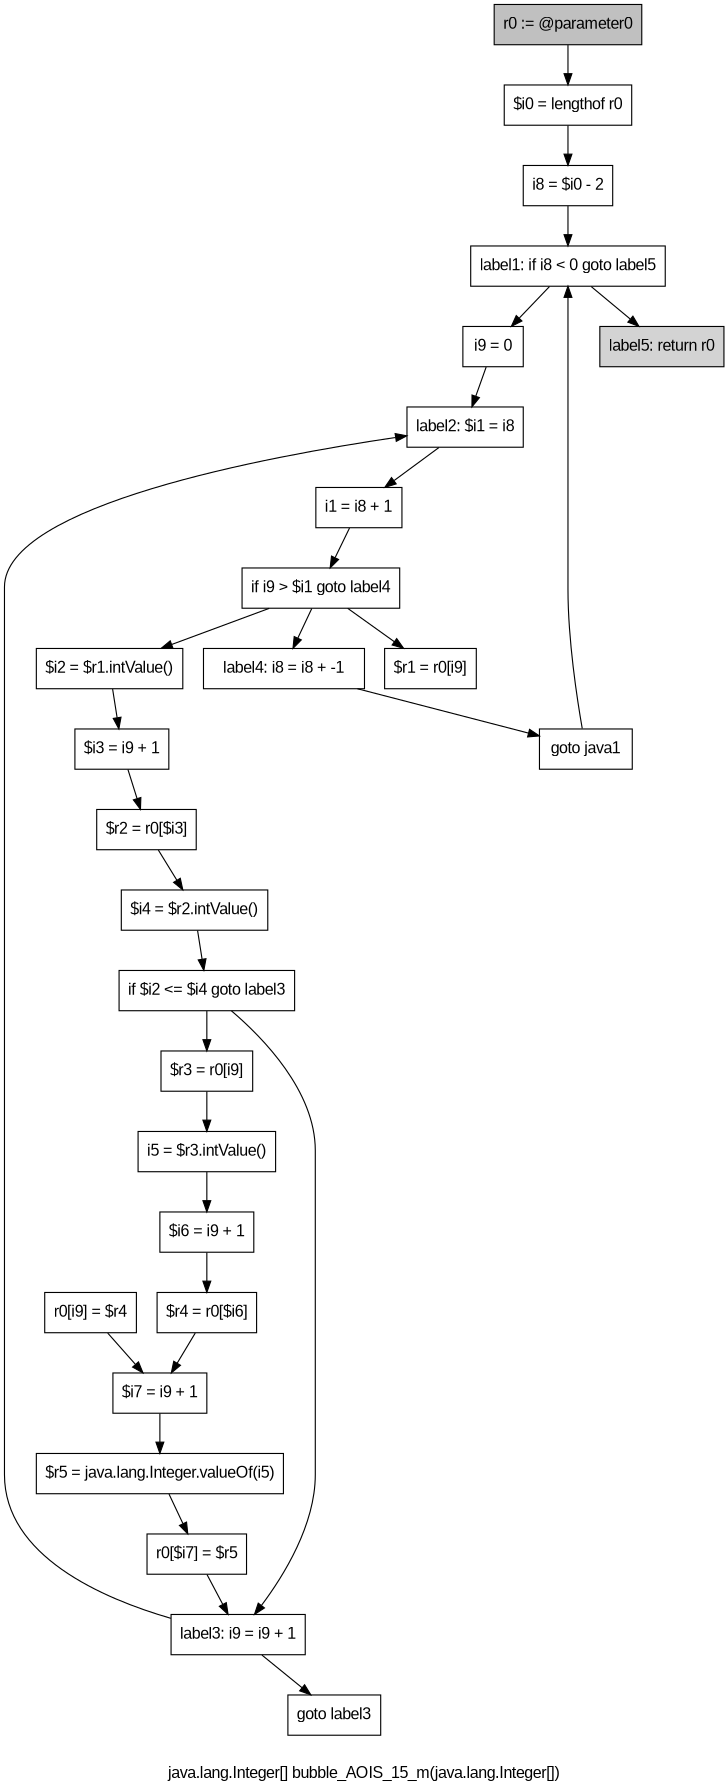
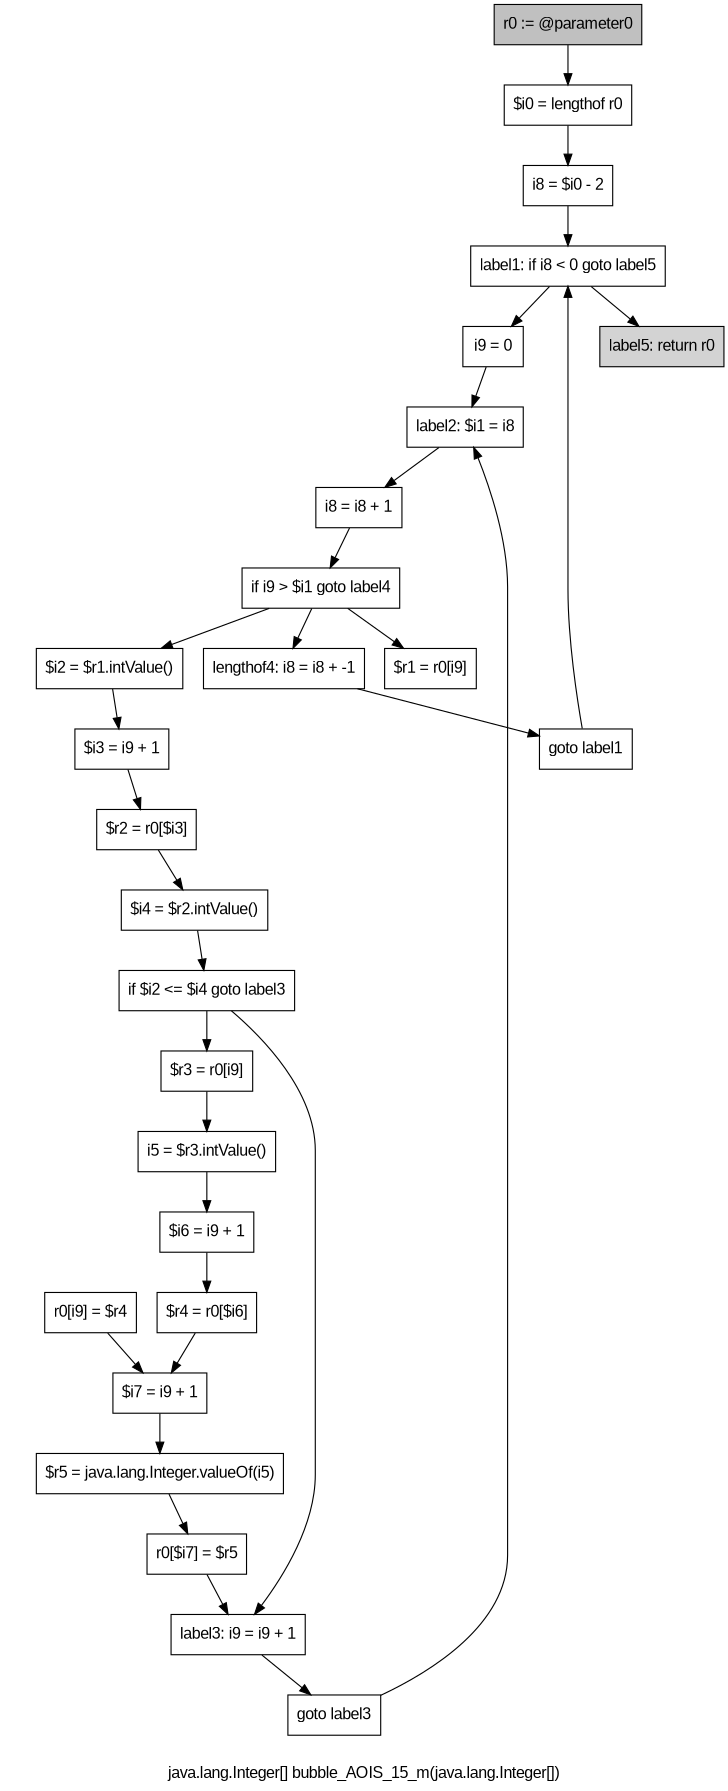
node "i1 = i8 + 1": label "i1 = i8 + 1" -> "i8 = i8 + 1"
node "label4: i8 = i8 + -1": label "label4: i8 = i8 + -1" -> "lengthof4: i8 = i8 + -1"
node "goto java1": label "goto java1" -> "goto label1"
edge "label3: i9 = i9 + 1" -> "label2: $i1 = i8": now "goto label3" -> "label2: $i1 = i8"
